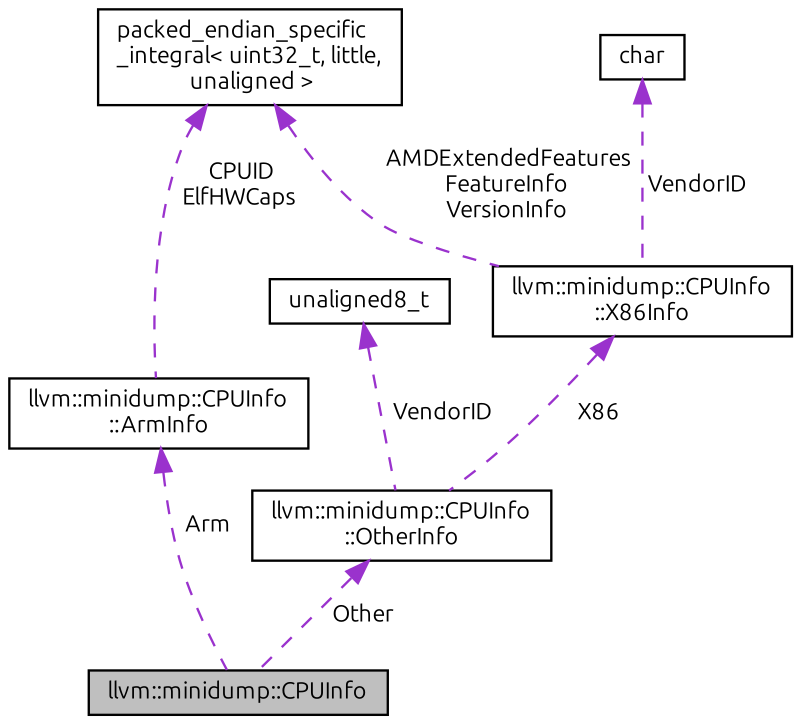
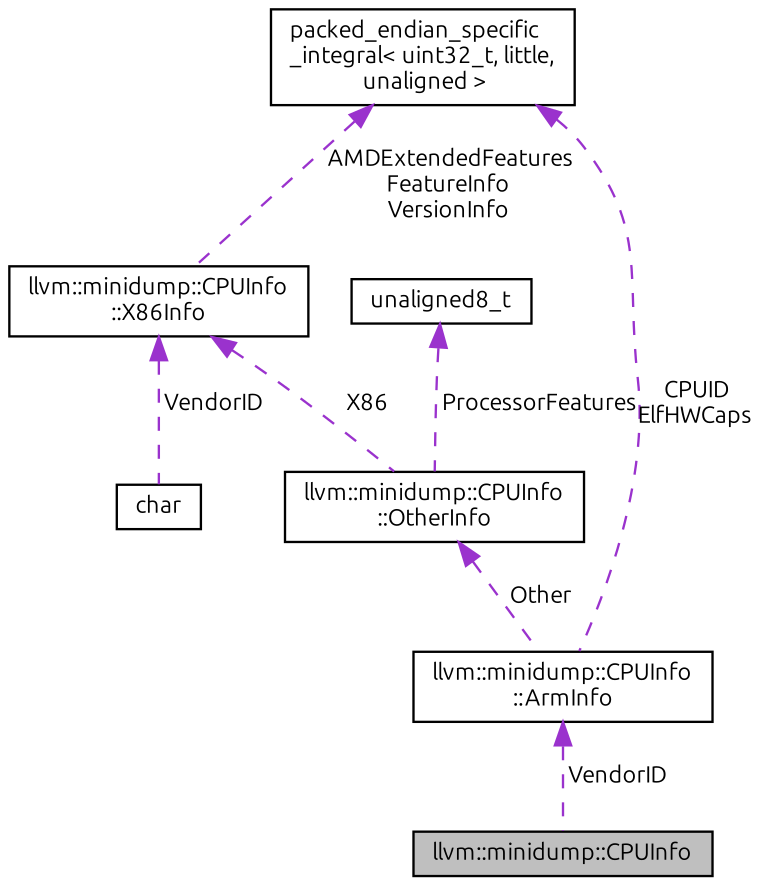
edge "llvm::minidump::CPUInfo ::X86Info" -> "char": reversed
edge "llvm::minidump::CPUInfo ::OtherInfo" -> "unaligned8_t": label " VendorID" -> " ProcessorFeatures"
edge "llvm::minidump::CPUInfo" -> "llvm::minidump::CPUInfo ::ArmInfo": label " Arm" -> " VendorID"
edge "llvm::minidump::CPUInfo" -> "llvm::minidump::CPUInfo ::OtherInfo": now "llvm::minidump::CPUInfo ::ArmInfo" -> "llvm::minidump::CPUInfo ::OtherInfo"
